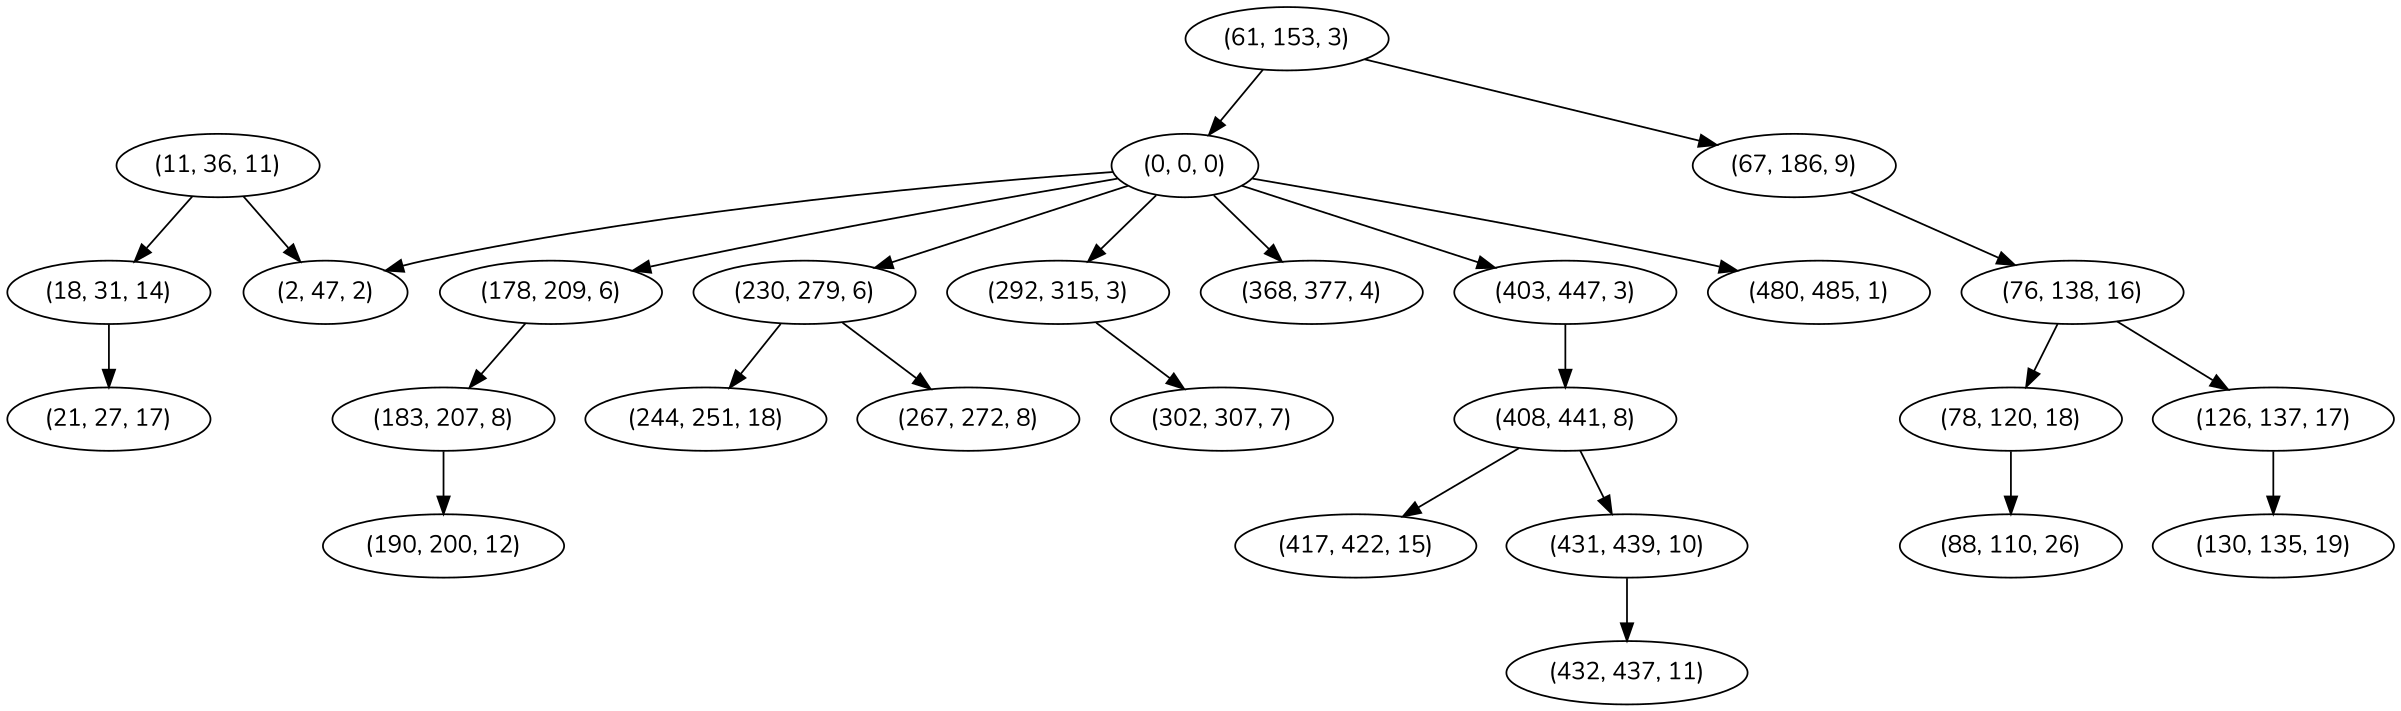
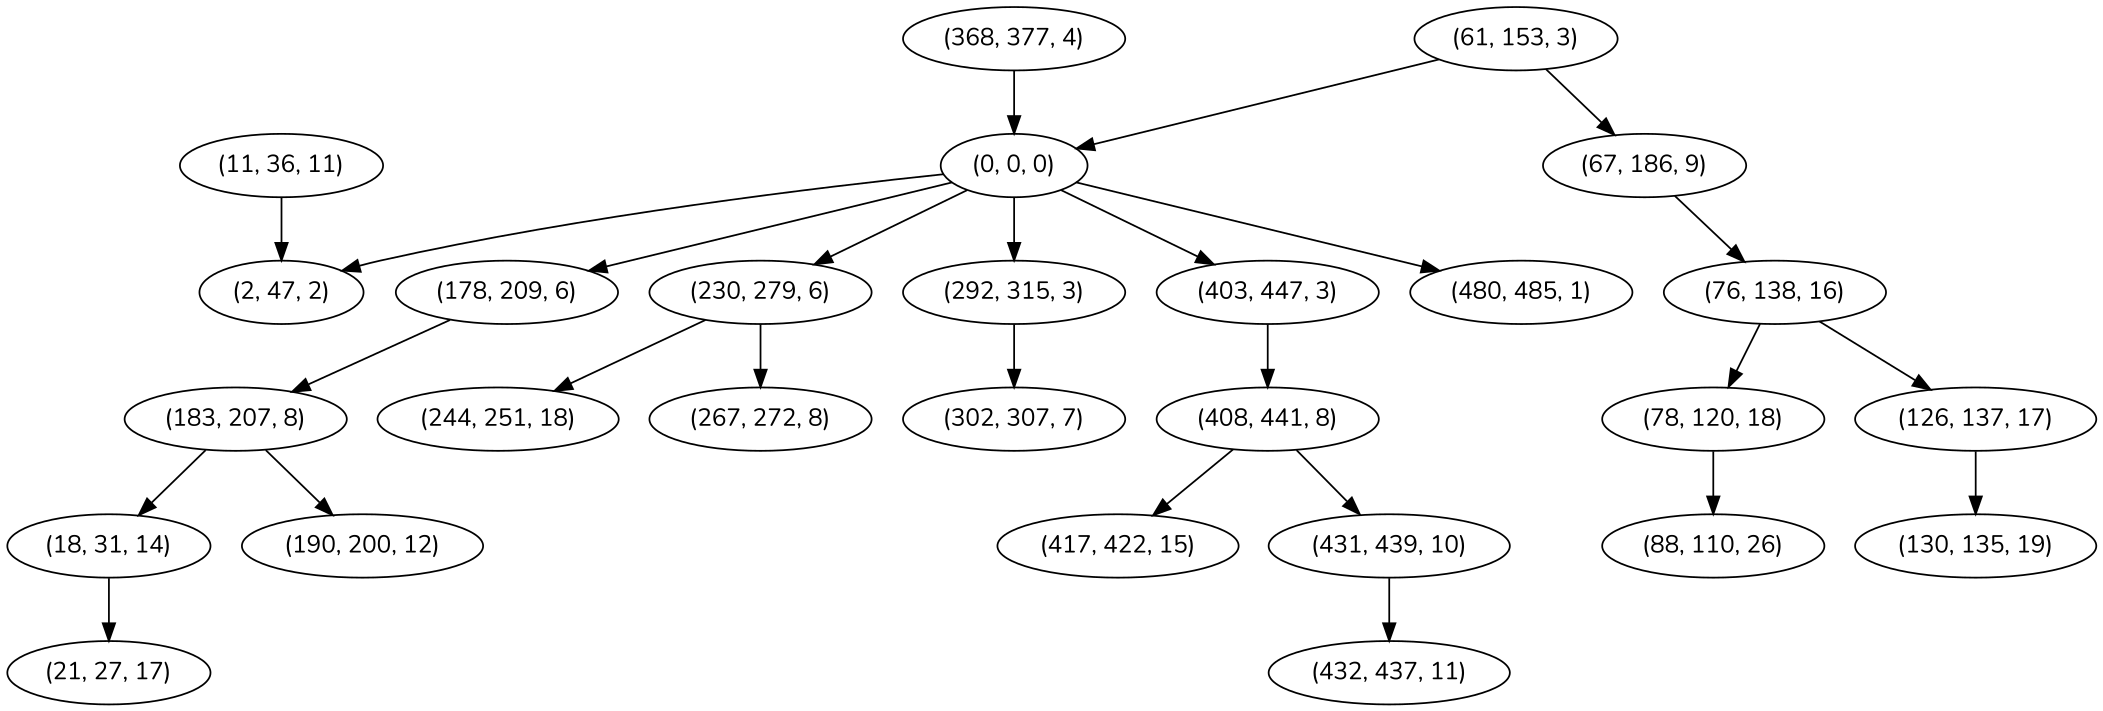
edge "(11, 36, 11)" -> "(18, 31, 14)": now "(183, 207, 8)" -> "(18, 31, 14)"
edge "(0, 0, 0)" -> "(368, 377, 4)": reversed
